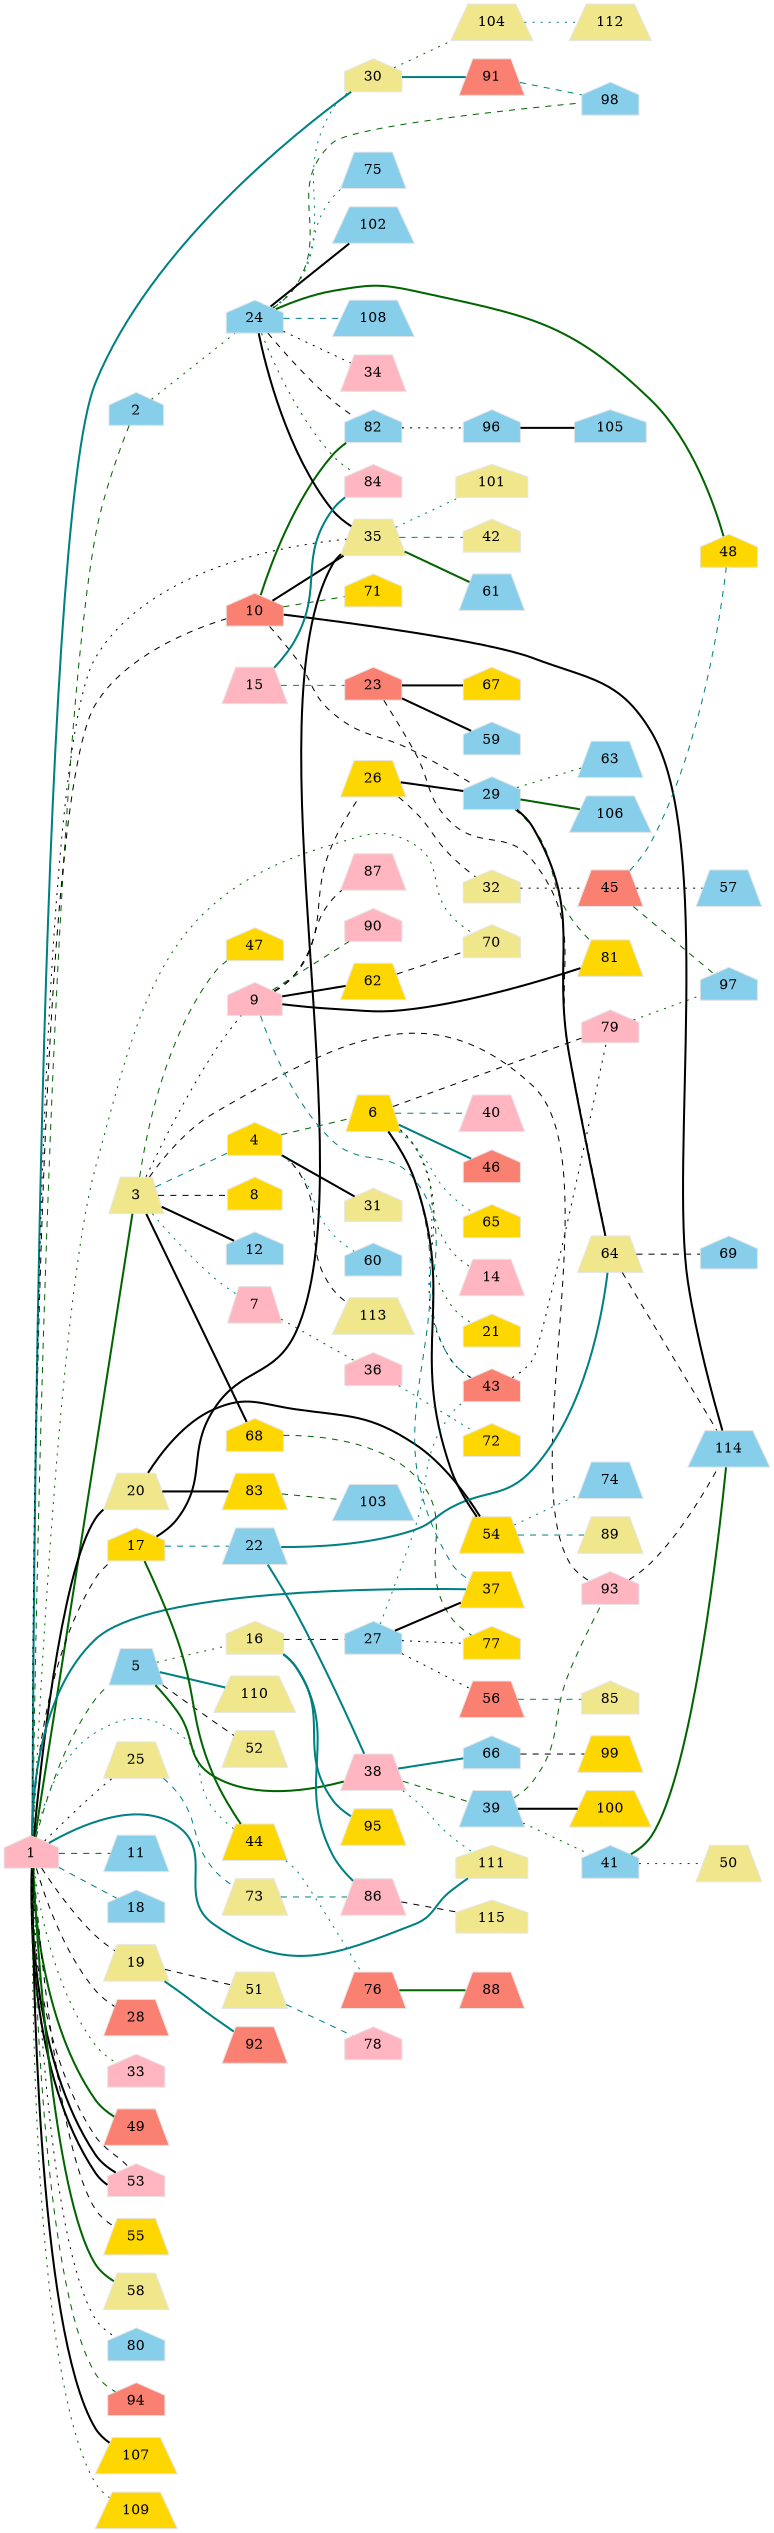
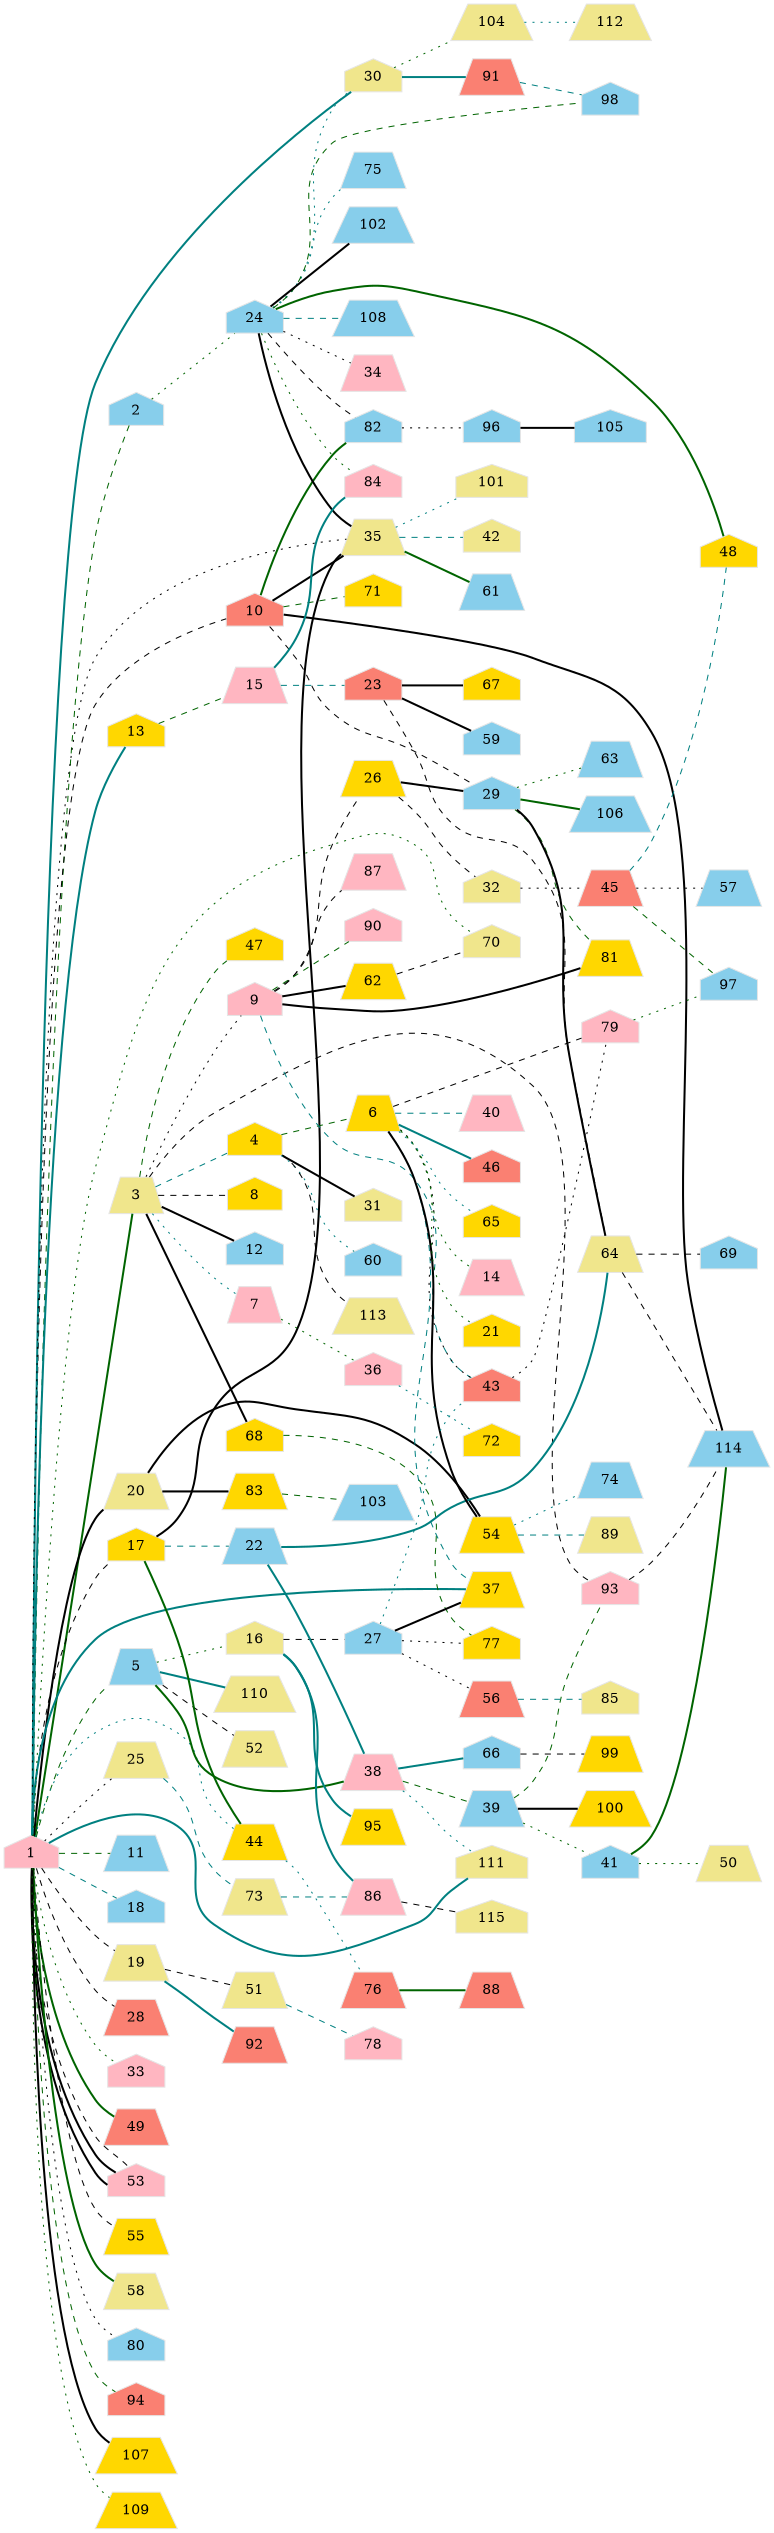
node "13": added
